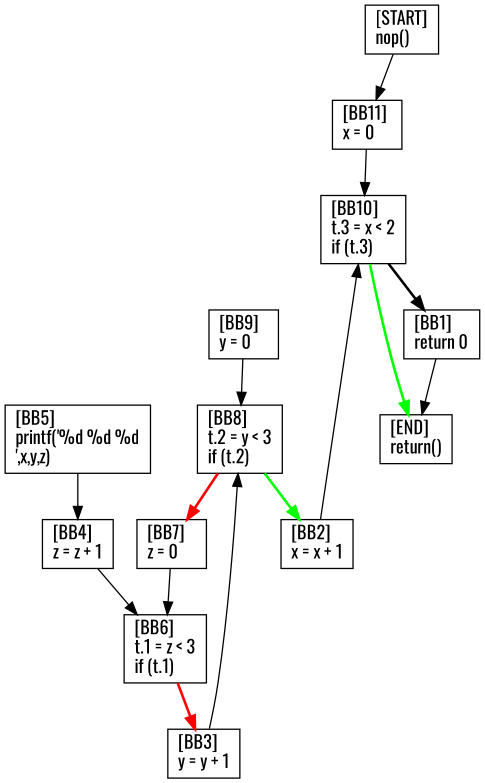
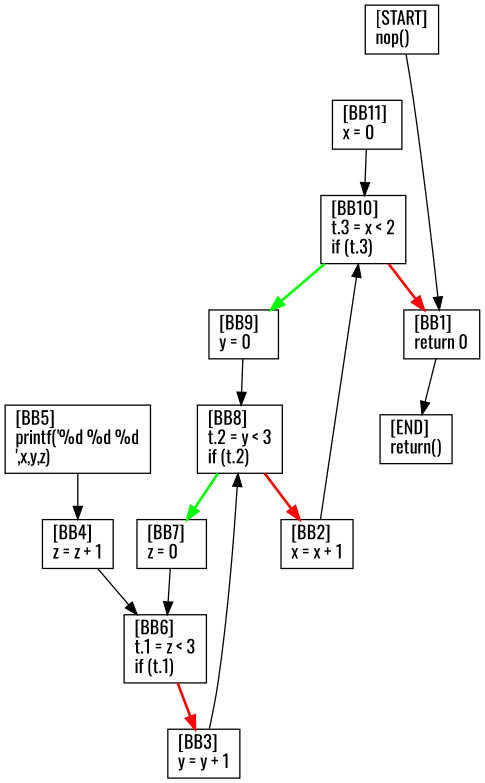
edge "[START] nop()" -> "[BB11] x = 0": now "[START] nop()" -> "[BB1] return 0"
edge "[BB10] t.3 = x < 2 if (t.3)" -> "[BB1] return 0": color black -> red
edge "[BB10] t.3 = x < 2 if (t.3)" -> "[END] return()": now "[BB10] t.3 = x < 2 if (t.3)" -> "[BB9] y = 0"
edge "[BB8] t.2 = y < 3 if (t.2)" -> "[BB7] z = 0": color red -> green
edge "[BB8] t.2 = y < 3 if (t.2)" -> "[BB2] x = x + 1": color green -> red
